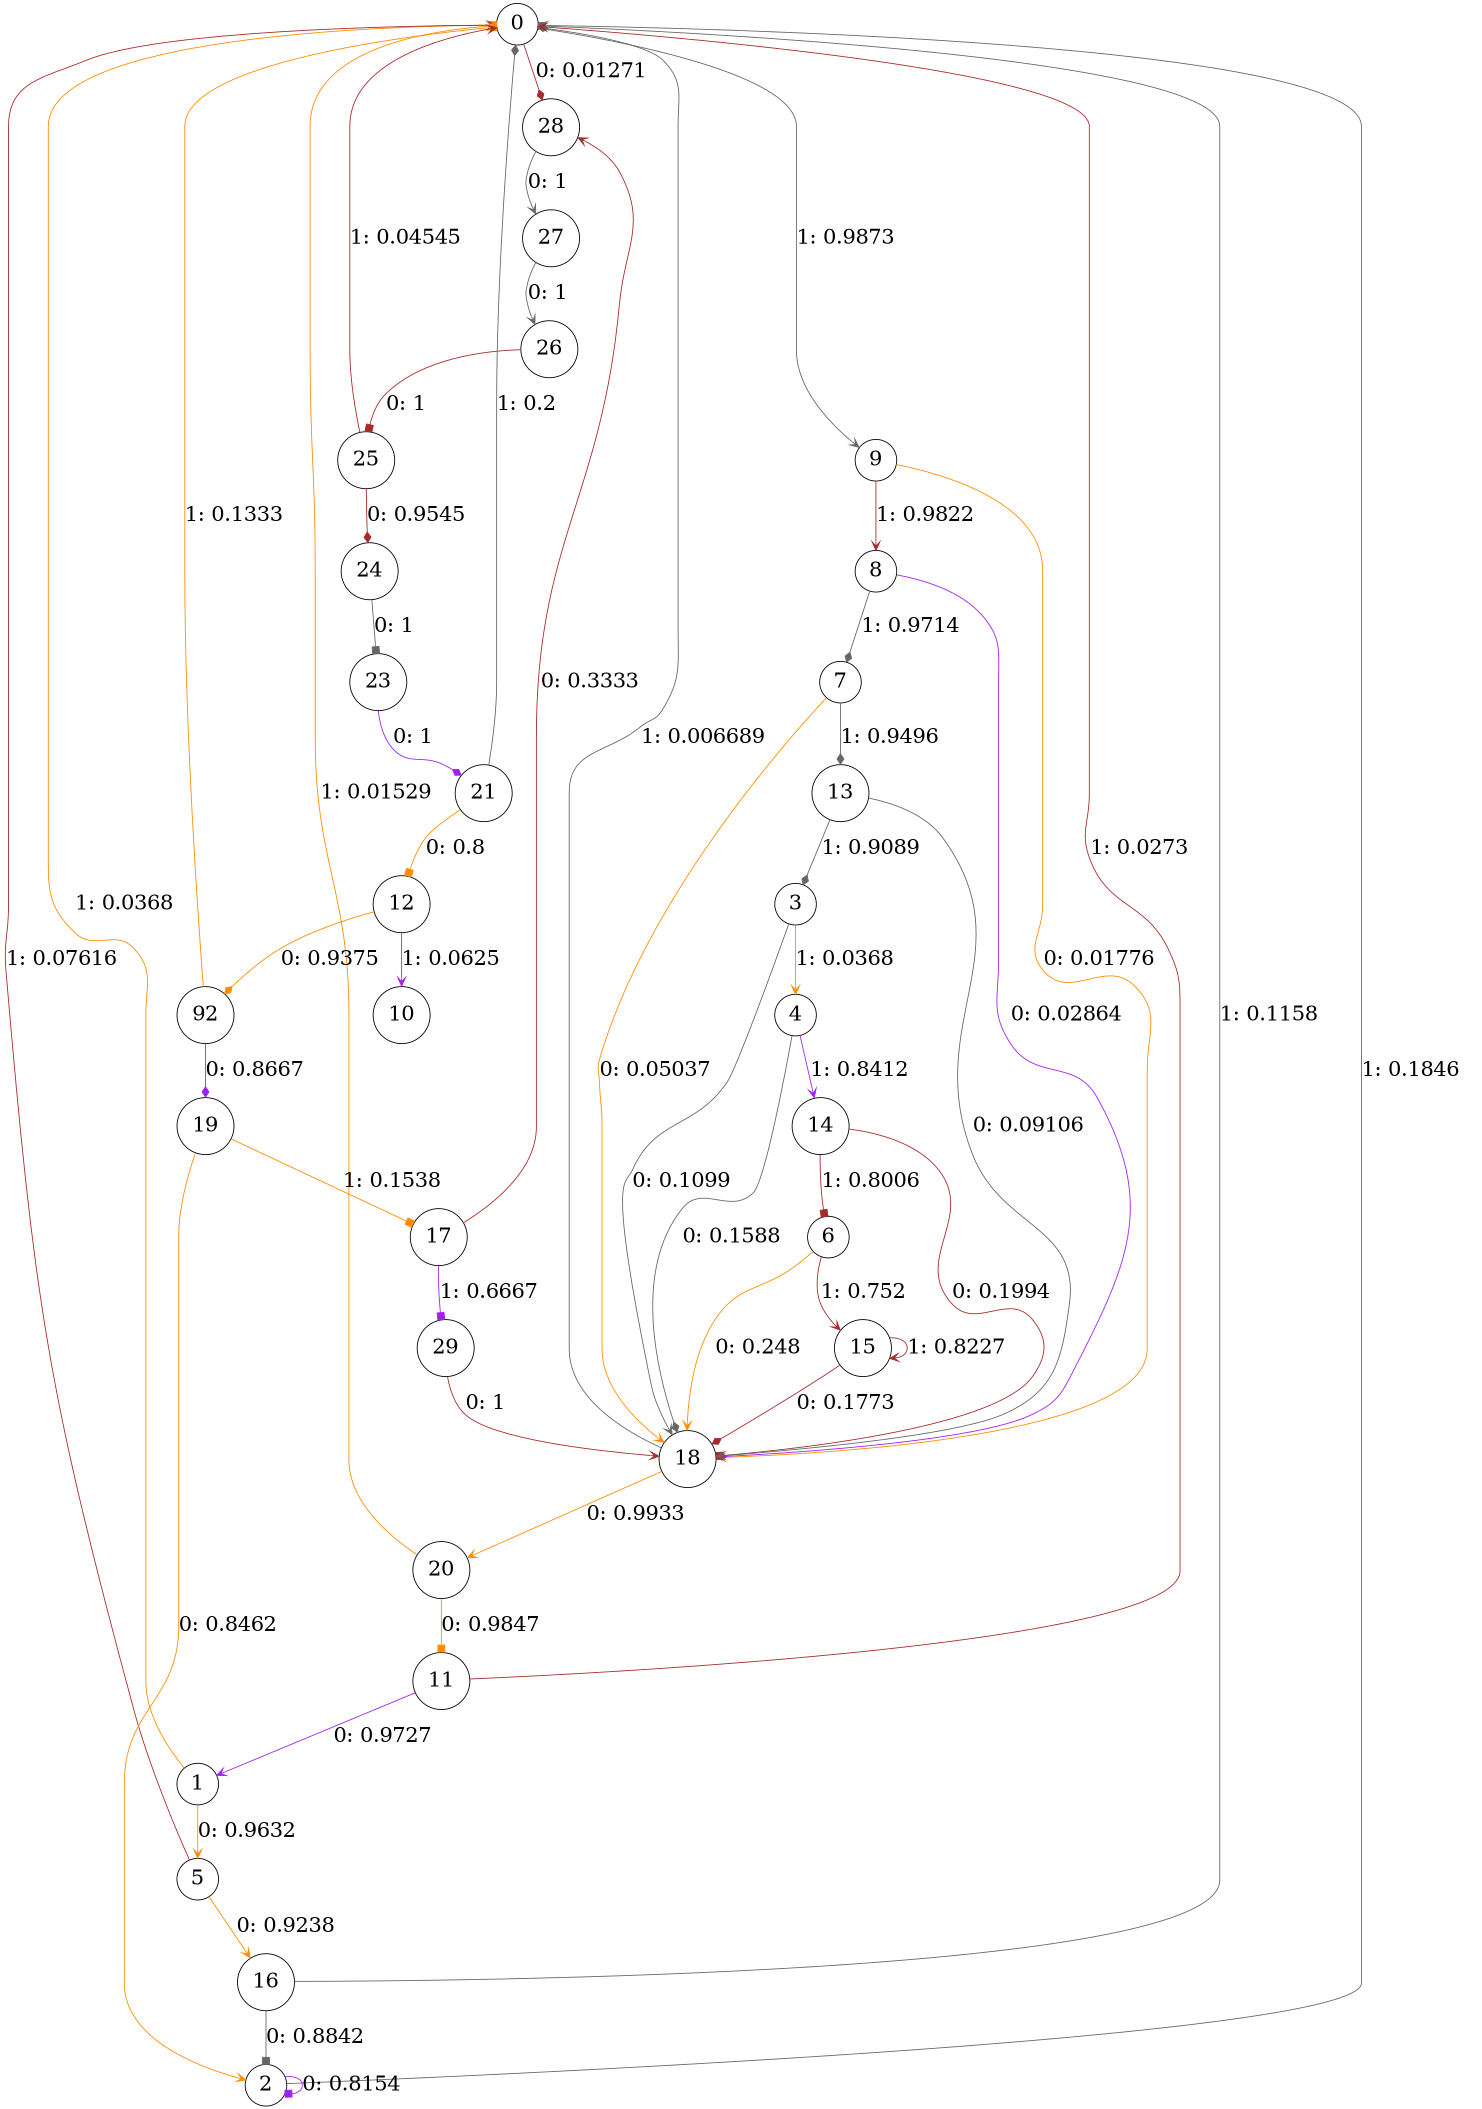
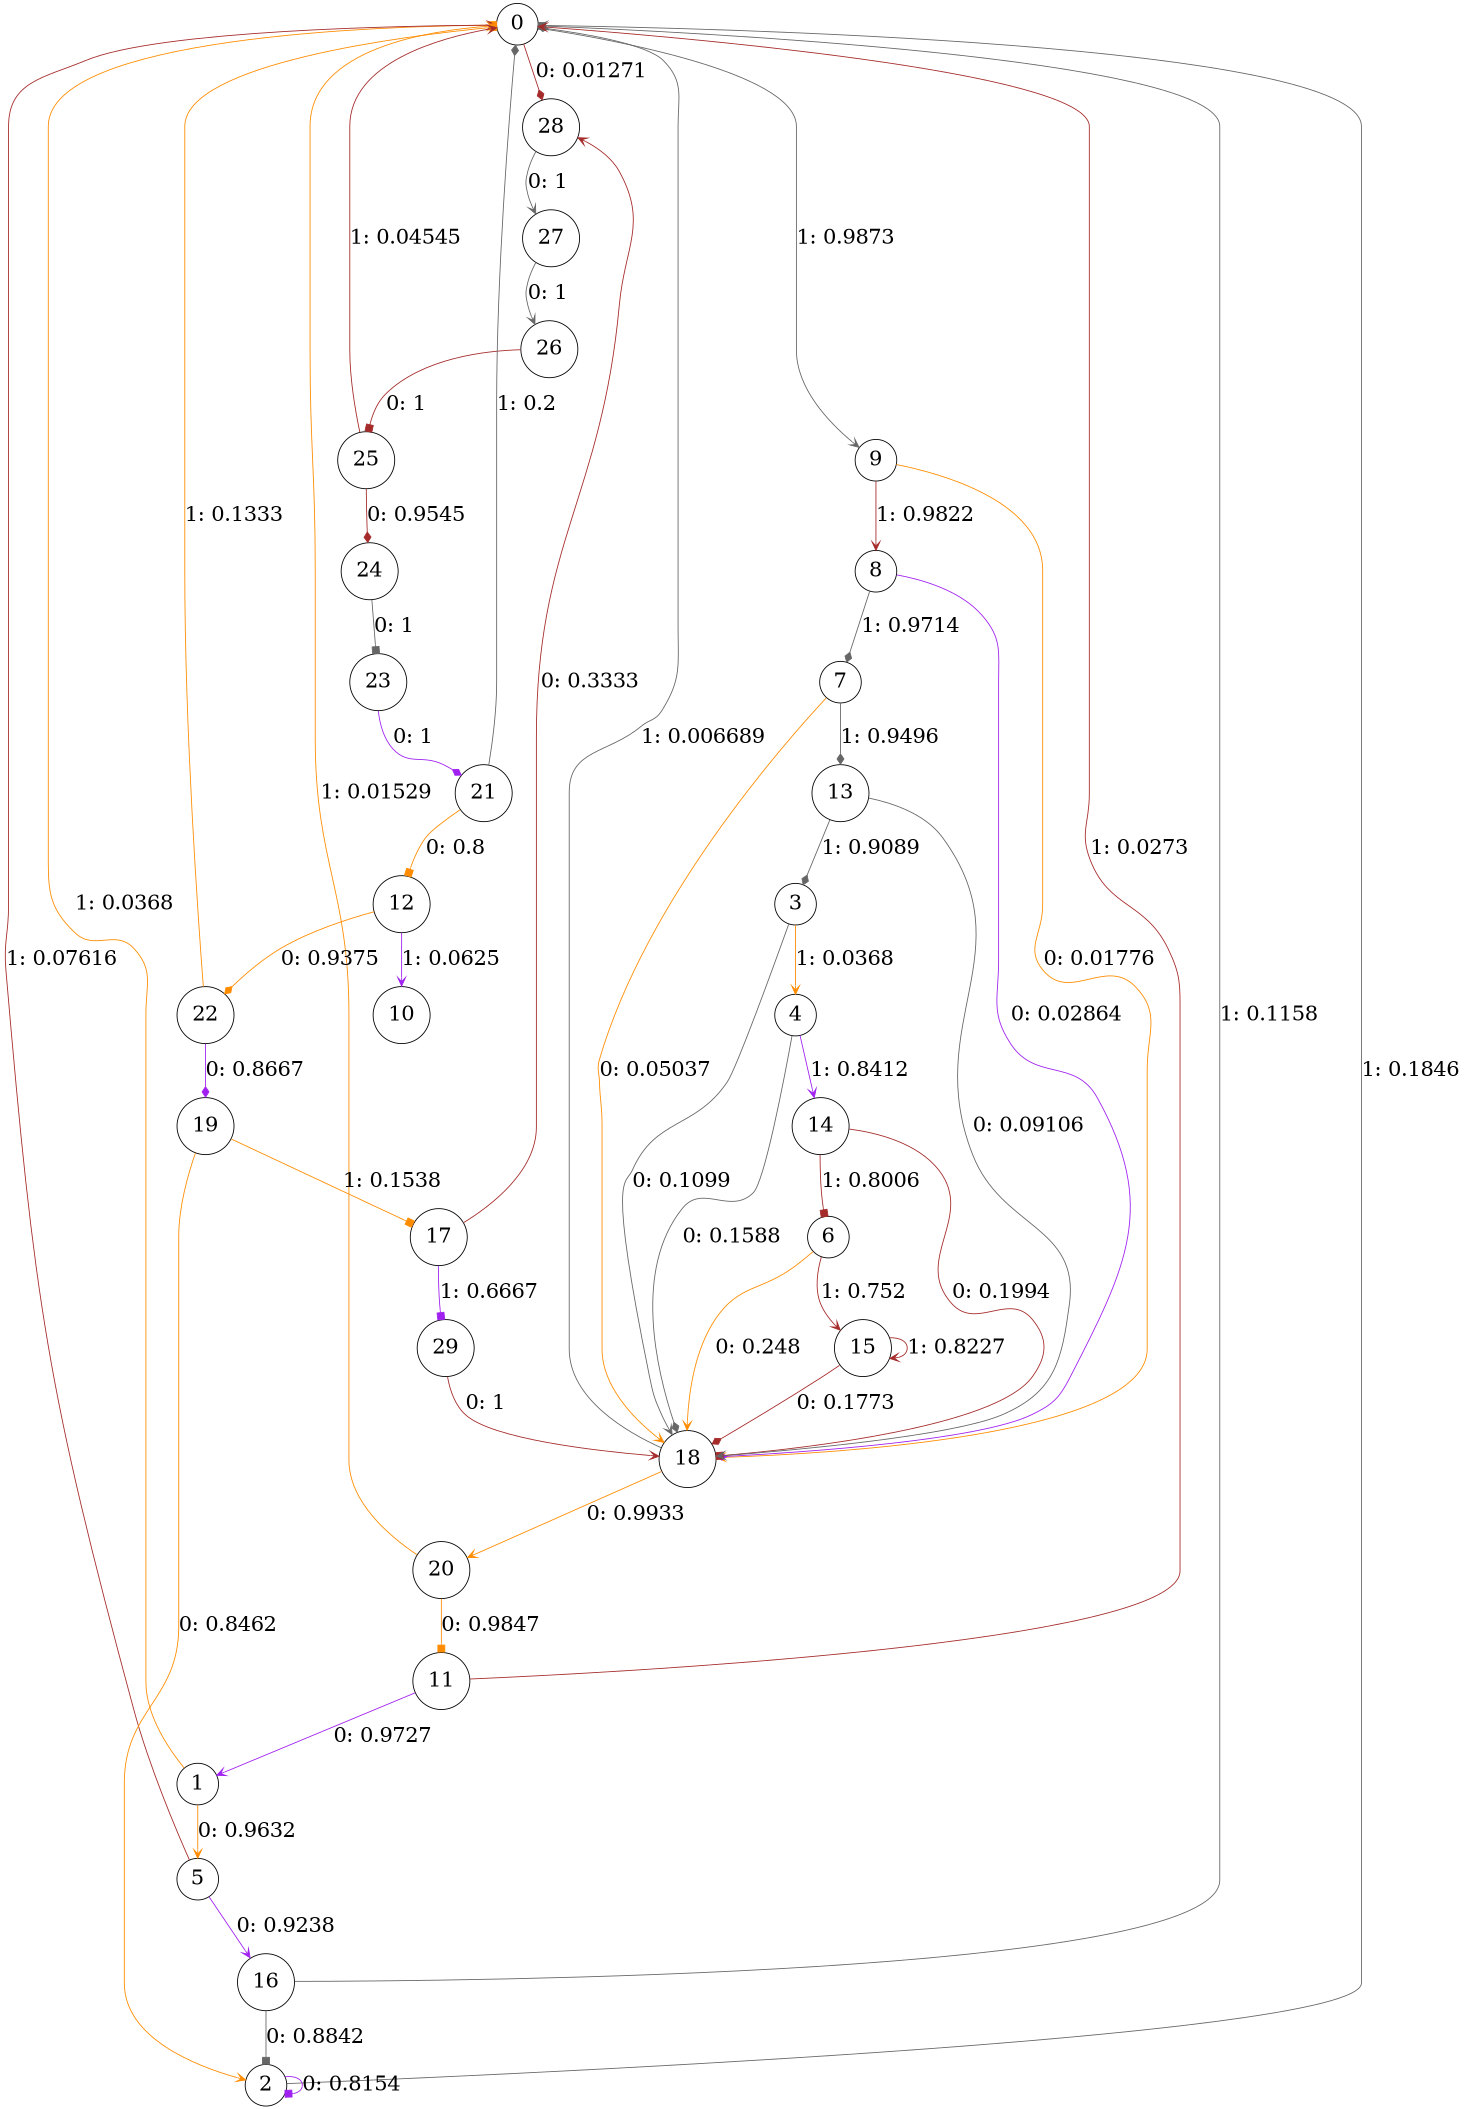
node "92": label "92" -> "22"
edge "5" -> "16": color darkorange -> purple
